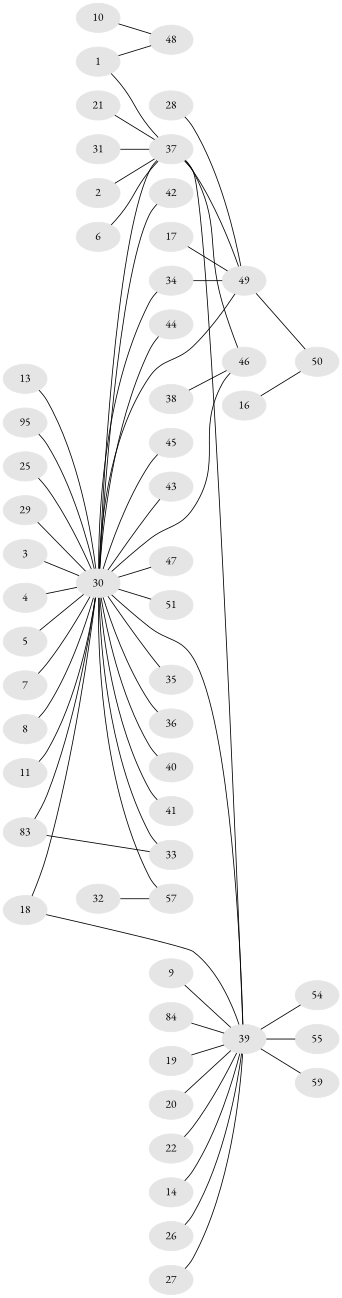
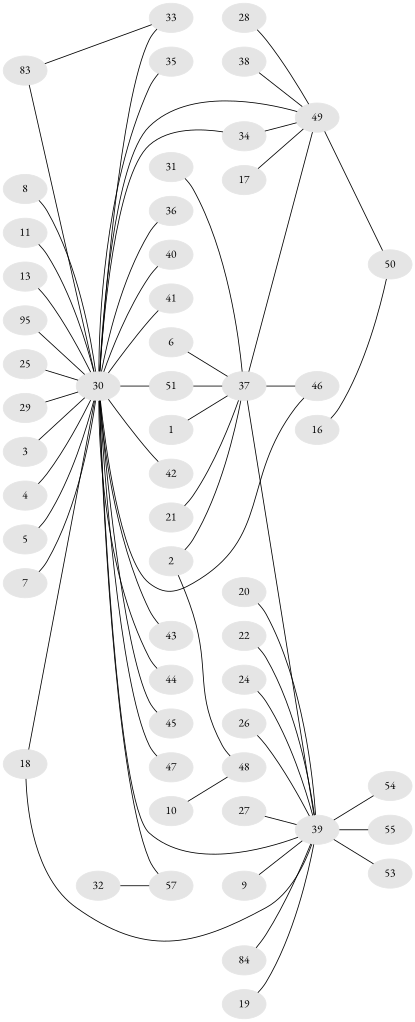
edge "48" -- "1": now "48" -- "2"
edge "37" -- "30": now "37" -- "51"
edge "46" -- "38": now "49" -- "38"
node "59": label "59" -> "53"
node "14": label "14" -> "24"
